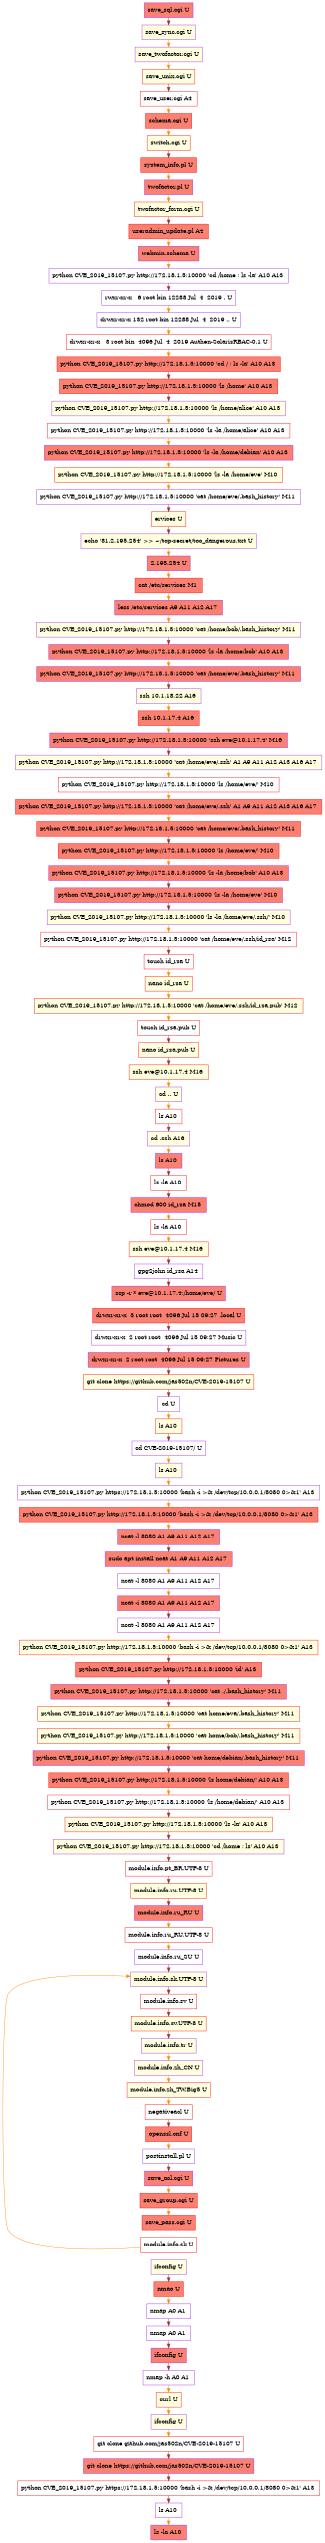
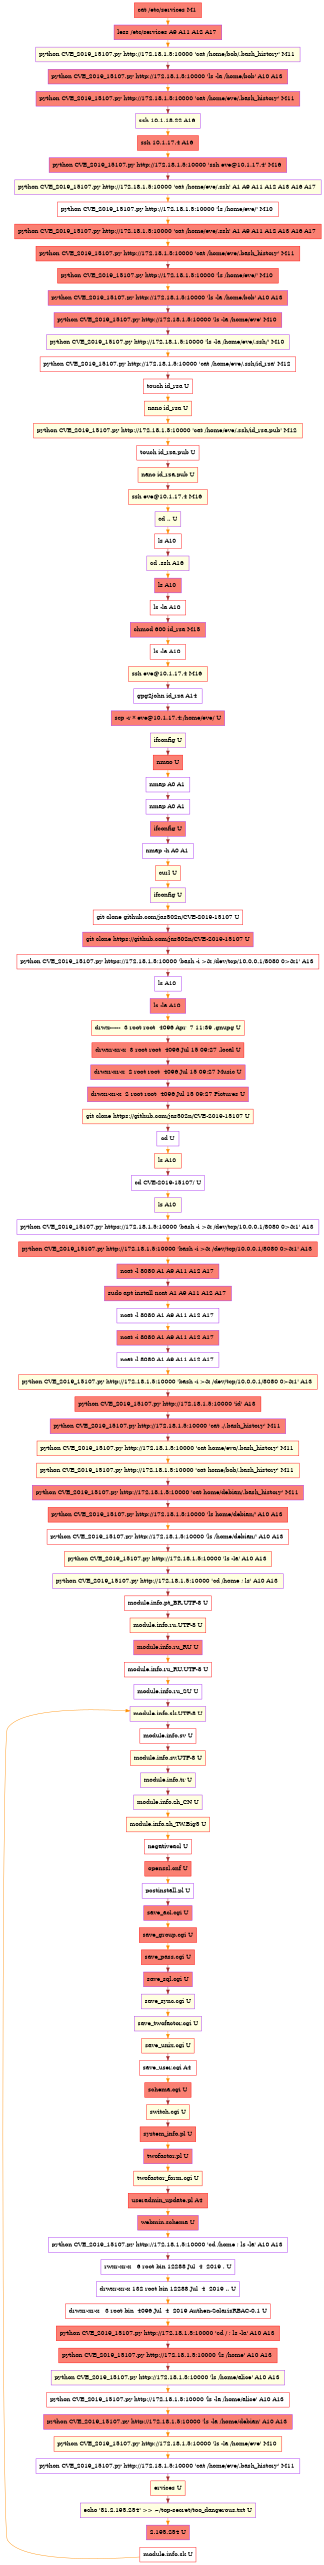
edge "schema.cgi U" -> "switch.cgi U": color darkorange -> brown
edge "2.195.254 U" -> "cat /etc/services M1": removed
node "drwx------  3 root root  4096 Apr  7 11:39 .gnupg U": added
node "drwxr-xr-x  2 root root  4096 Jul 15 09:27 Music U": fillcolor white -> salmon
edge "save_pass.cgi U" -> "save_sql.cgi U": added
edge "module.info.tr U" -> "module.info.zh_CN U": color darkorange -> brown
